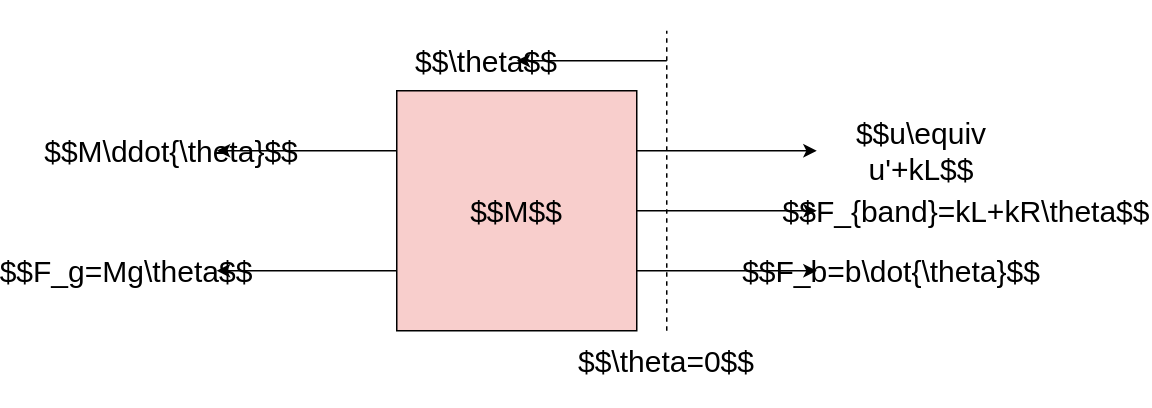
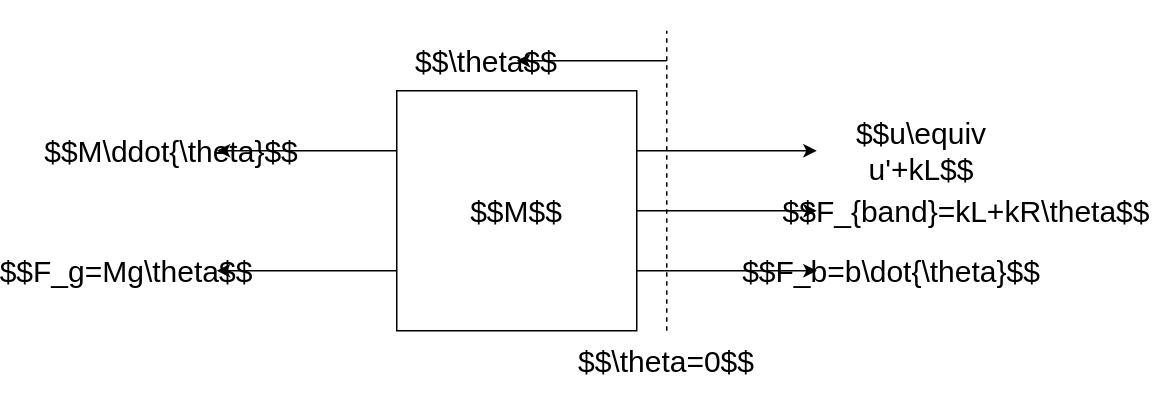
node "$$M$$": fillcolor #f8cecc -> #ffffff
